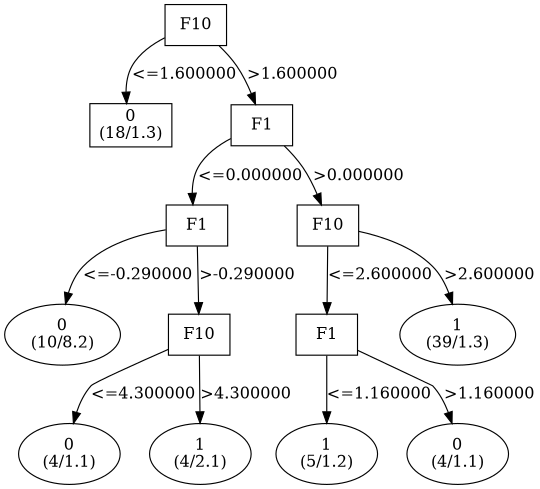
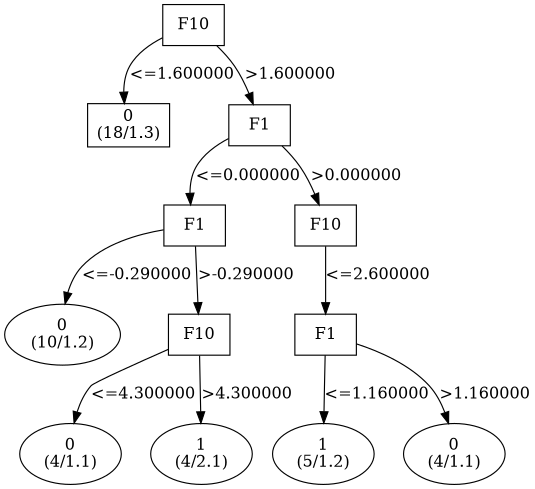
node "0 (10/8.2)": label "0 (10/8.2)" -> "0 (10/1.2)"
node "1 (39/1.3)": removed
